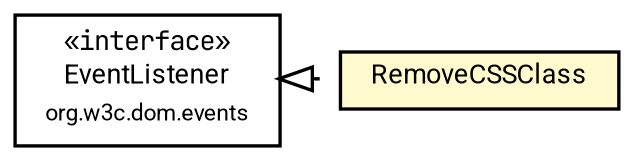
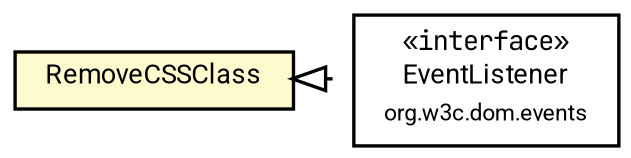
edge "RemoveCSSClass" -> "EventListener": reversed
